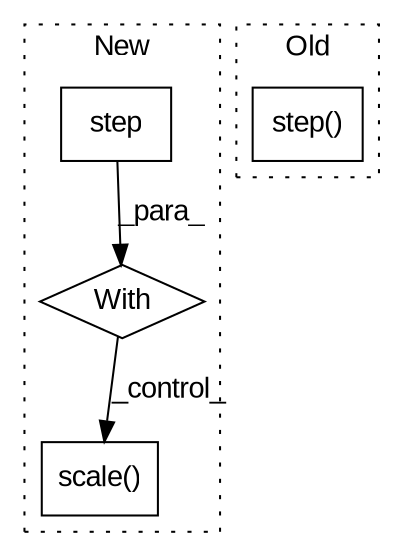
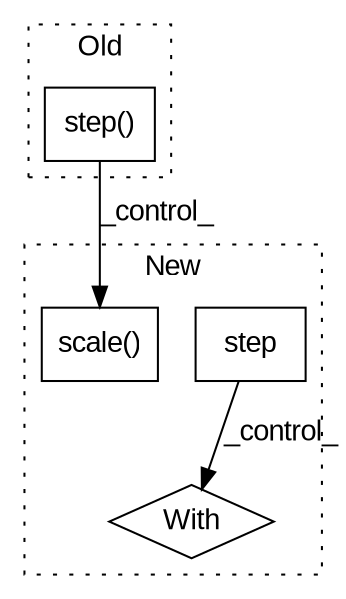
edge "step" -> "With": label "_para_" -> "_control_"
edge "With" -> "scale()": now "step()" -> "scale()"
